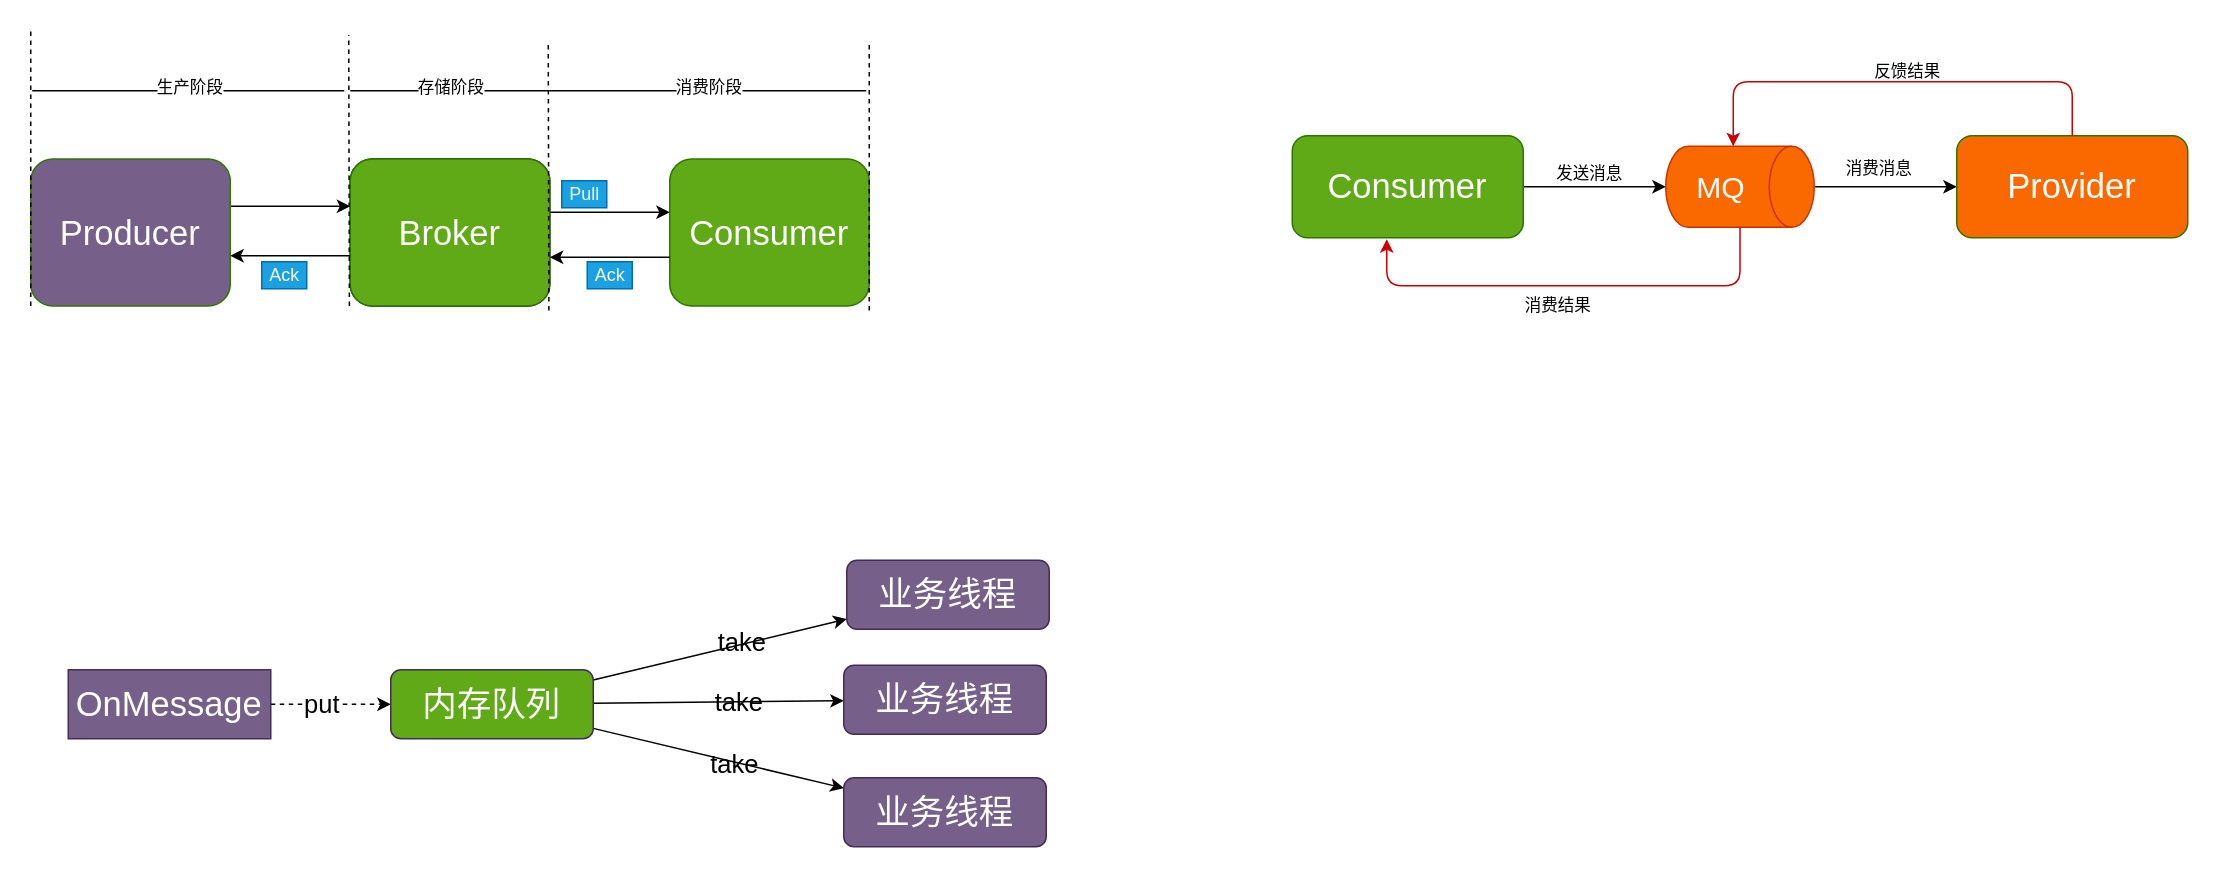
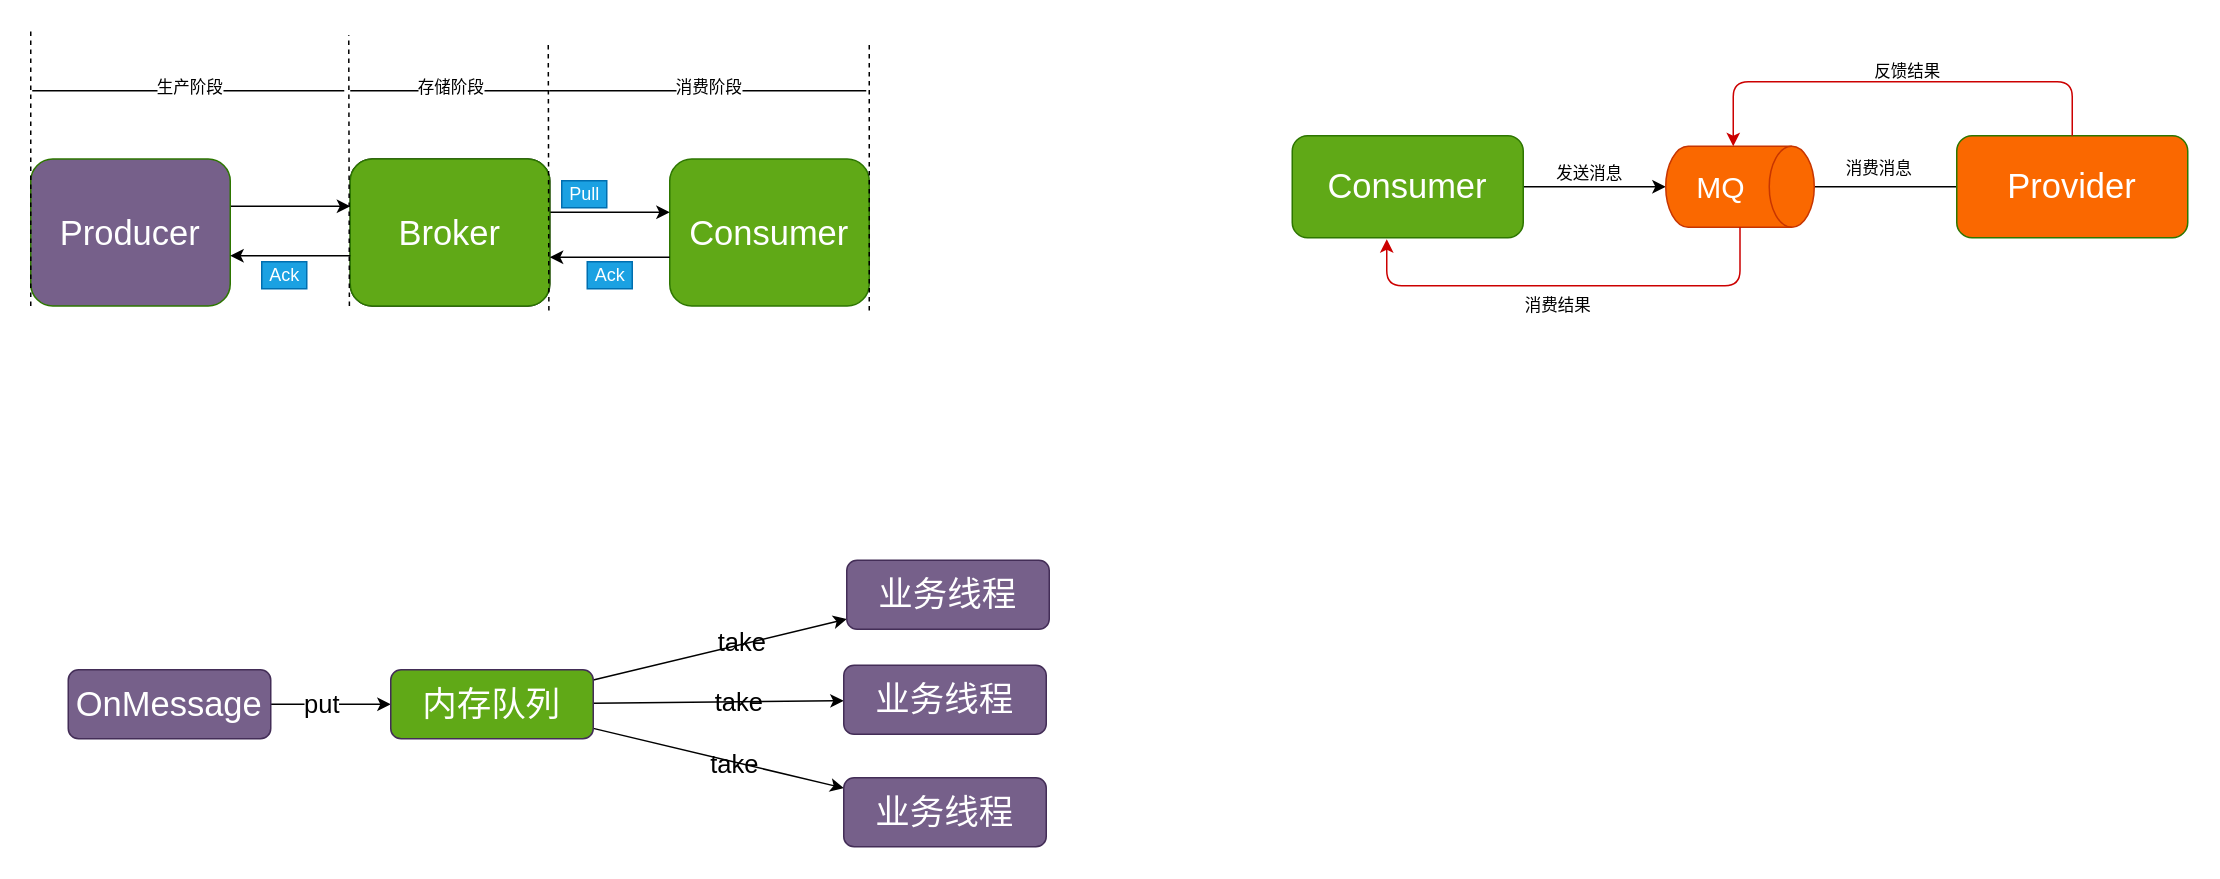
edge "MQ" -> "Provider": arrowhead classic -> none
node "OnMessage": shape rectangle -> rounded rectangle
edge "OnMessage" -> "内存队列": style dashed -> solid
